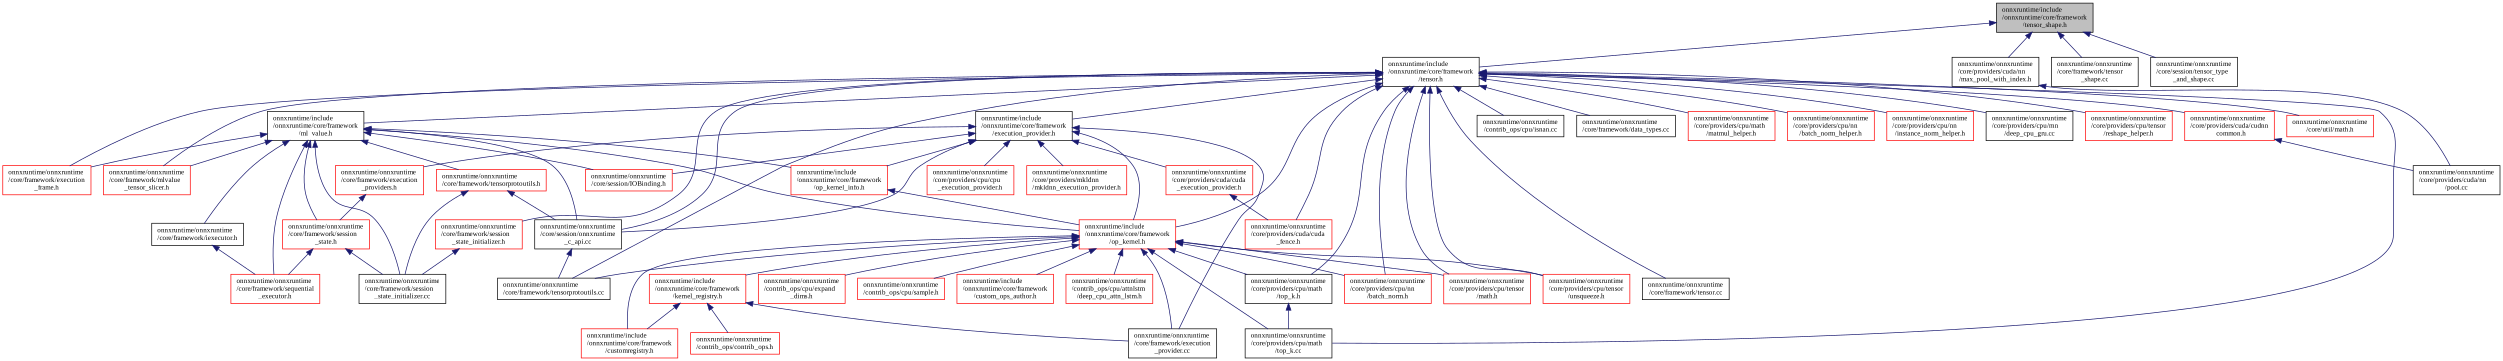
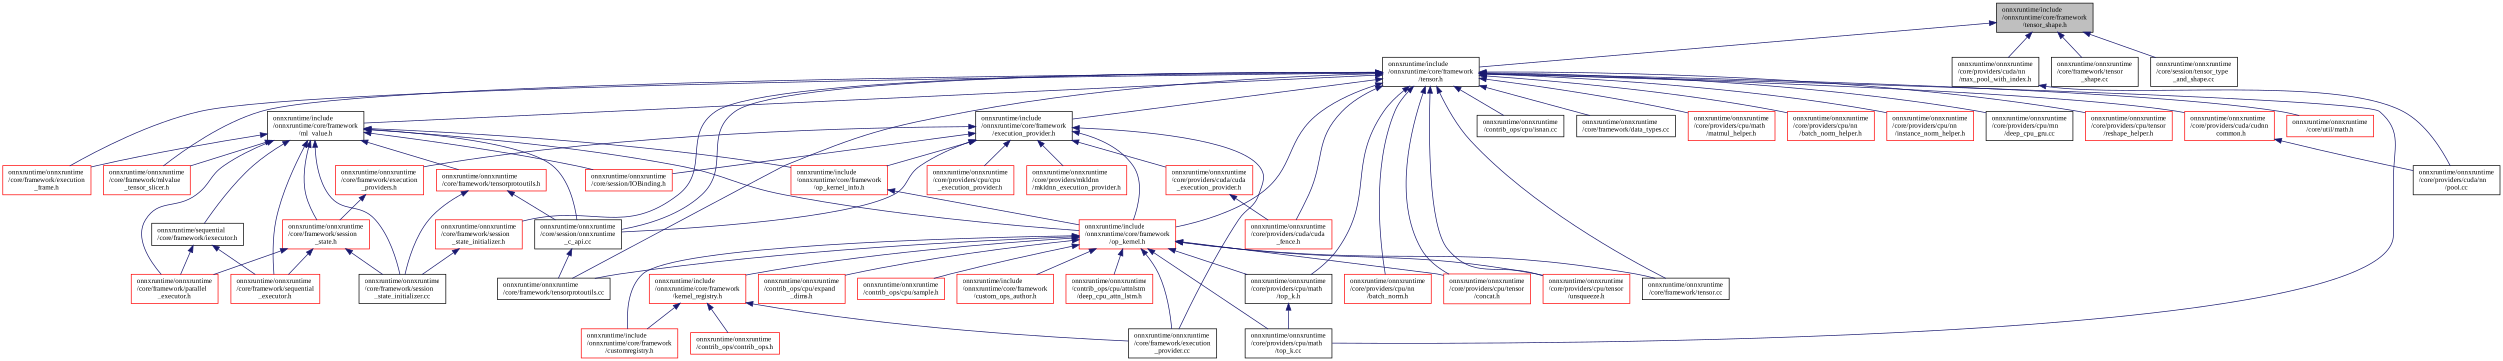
node "onnxruntime/onnxruntime /core/framework/iexecutor.h": label "onnxruntime/onnxruntime /core/framework/iexecutor.h" -> "onnxruntime/sequential /core/framework/iexecutor.h"
edge "onnxruntime/onnxruntime /core/providers/cpu/nn /batch_norm.h" -> "onnxruntime/include /onnxruntime/core/framework /op_kernel.h": now "onnxruntime/onnxruntime /core/framework/tensor.cc" -> "onnxruntime/include /onnxruntime/core/framework /op_kernel.h"
node "onnxruntime/onnxruntime /core/framework/parallel _executor.h": added
node "onnxruntime/onnxruntime /core/providers/cpu/tensor /math.h": label "onnxruntime/onnxruntime /core/providers/cpu/tensor /math.h" -> "onnxruntime/onnxruntime /core/providers/cpu/tensor /concat.h"
